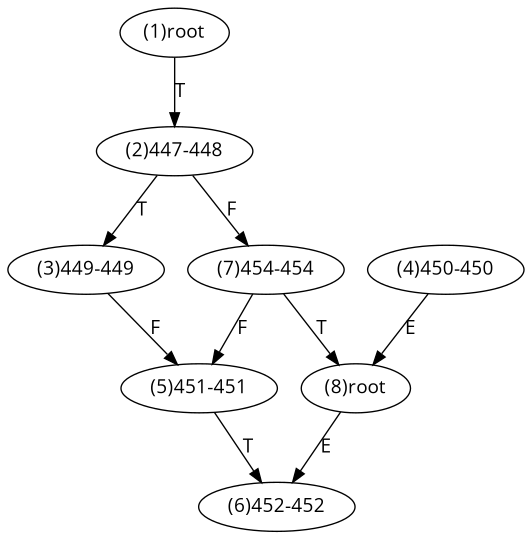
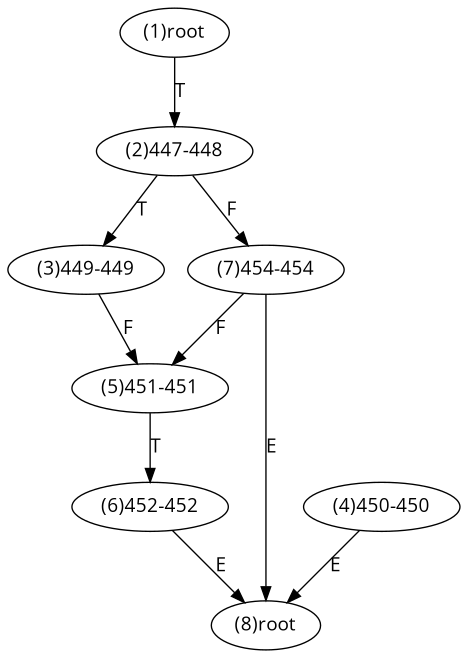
edge "(7)454-454" -> "(8)root": label "T" -> "E"
edge "(8)root" -> "(6)452-452": reversed
